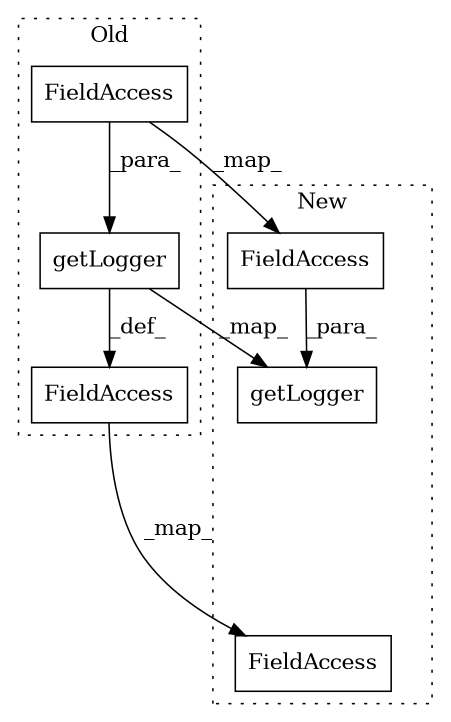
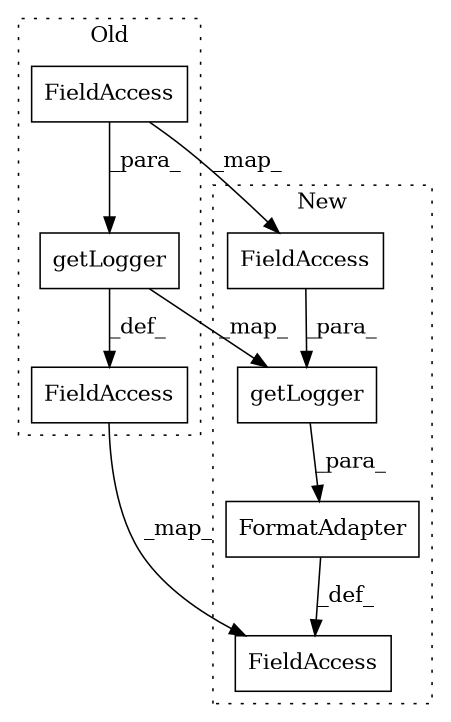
node "FormatAdapter": added
